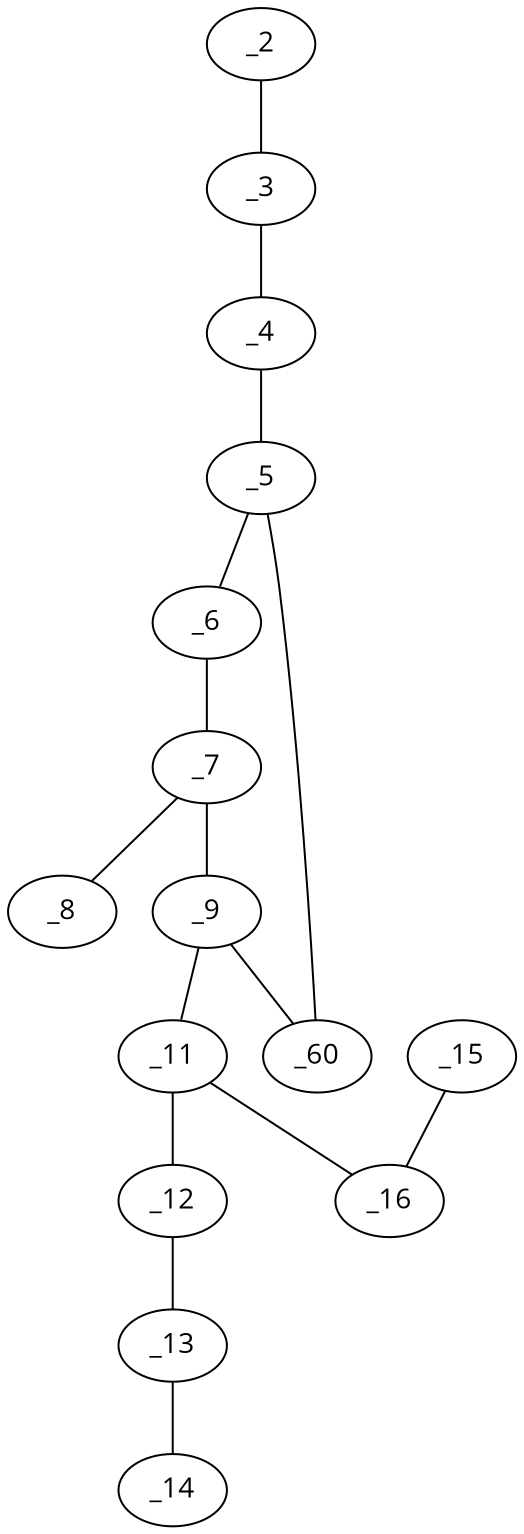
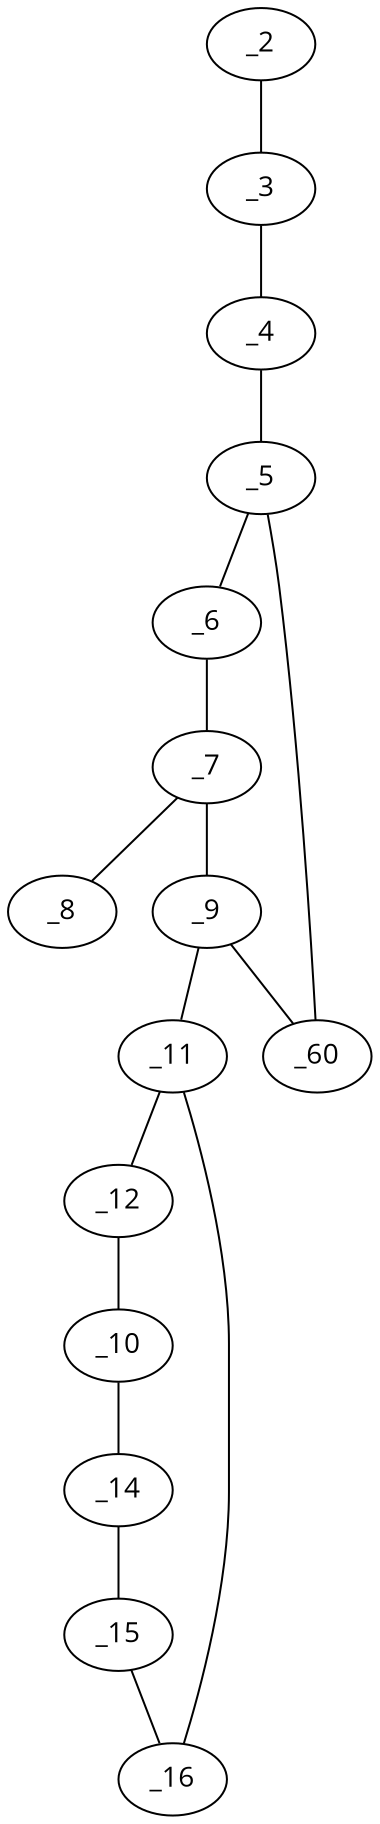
node "_13": label "_13" -> "_10"
edge "_14" -- "_15": added
